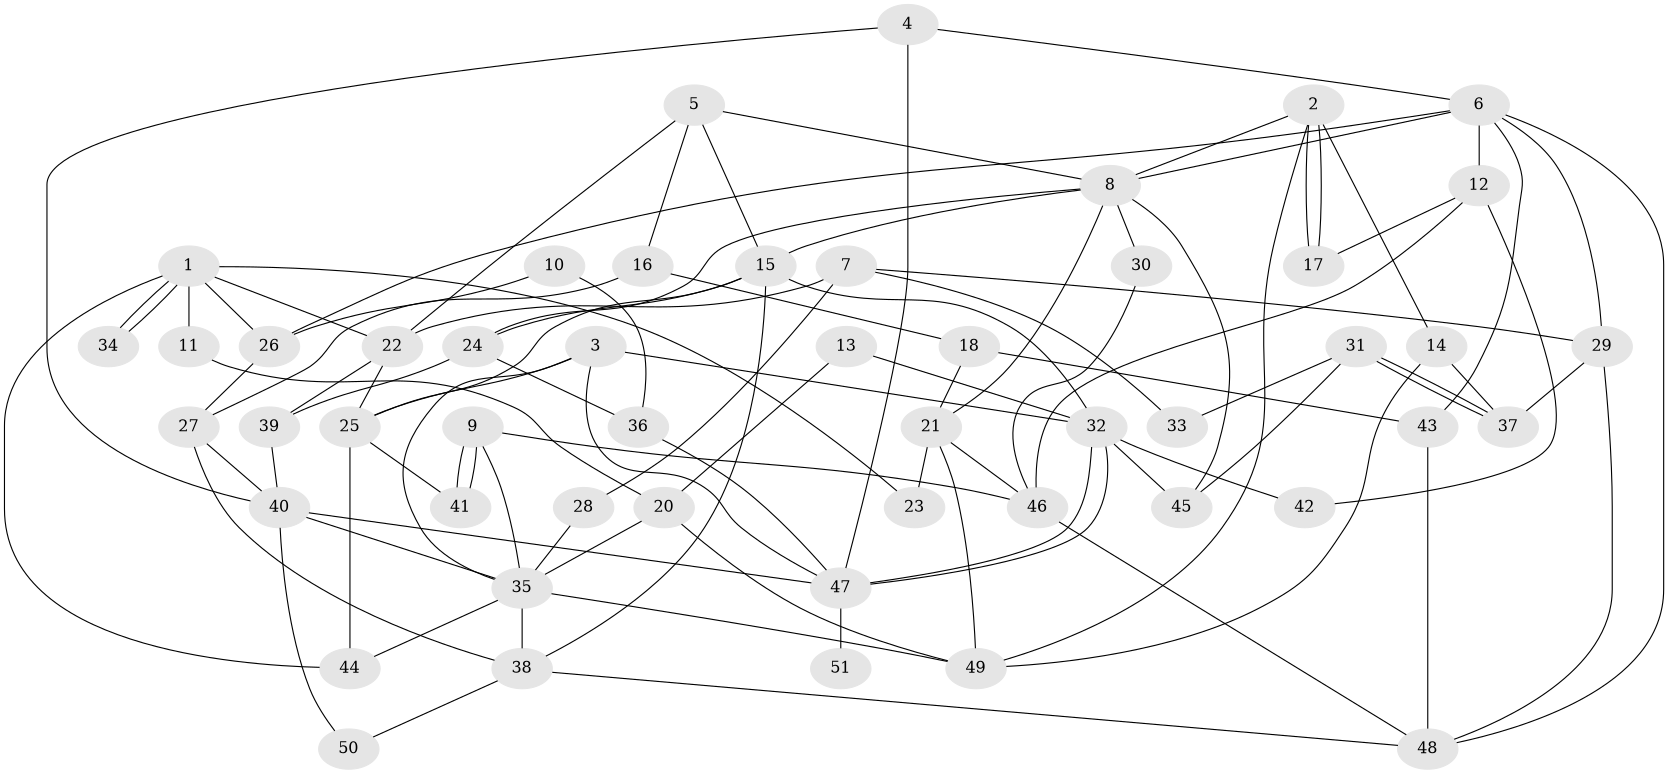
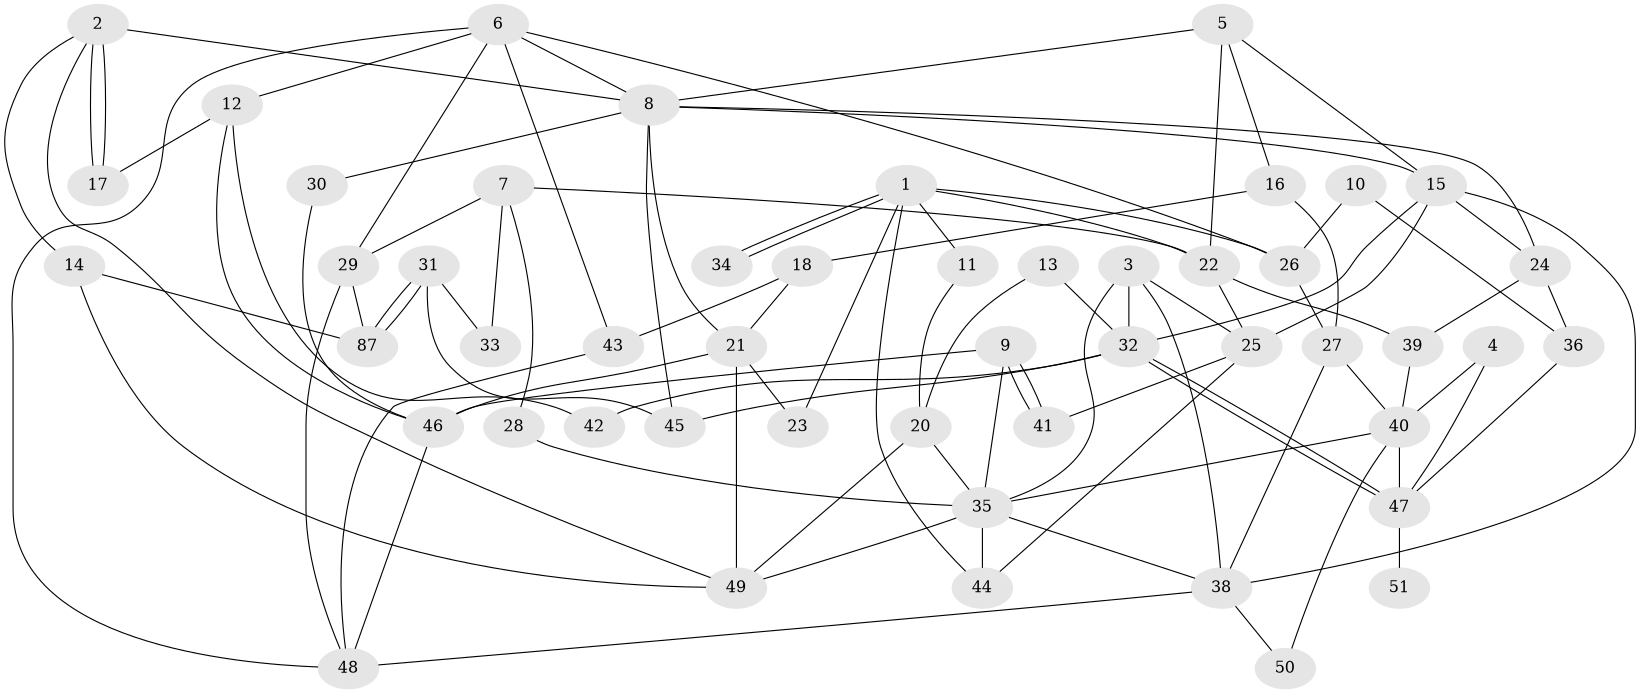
edge "4" -- "6": removed
node "37": label "37" -> "87"
edge "3" -- "47": now "3" -- "38"
